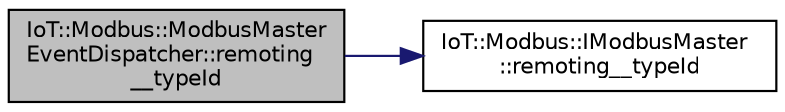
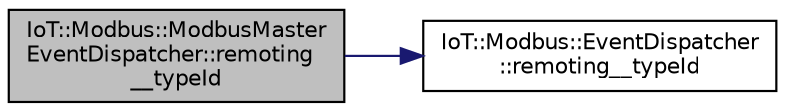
node "IoT::Modbus::IModbusMaster ::remoting__typeId": label "IoT::Modbus::IModbusMaster ::remoting__typeId" -> "IoT::Modbus::EventDispatcher ::remoting__typeId"
